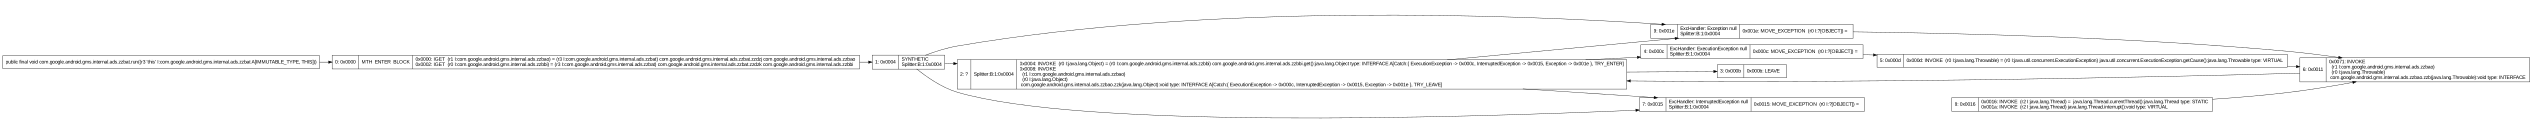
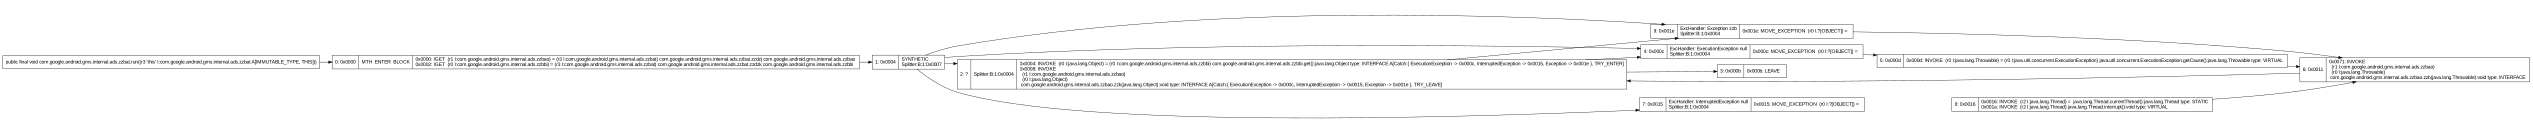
node "9: 0x001e": text "ExcHandler: Exception null" -> "ExcHandler: Exception zzb"
edge "1: 0x0004" -> "4: 0x000c": added
node "1: 0x0004": text "Splitter:B:1:0x0004" -> "Splitter:B:1:0x0007"
edge "2: ?" -> "7: 0x0015": removed
